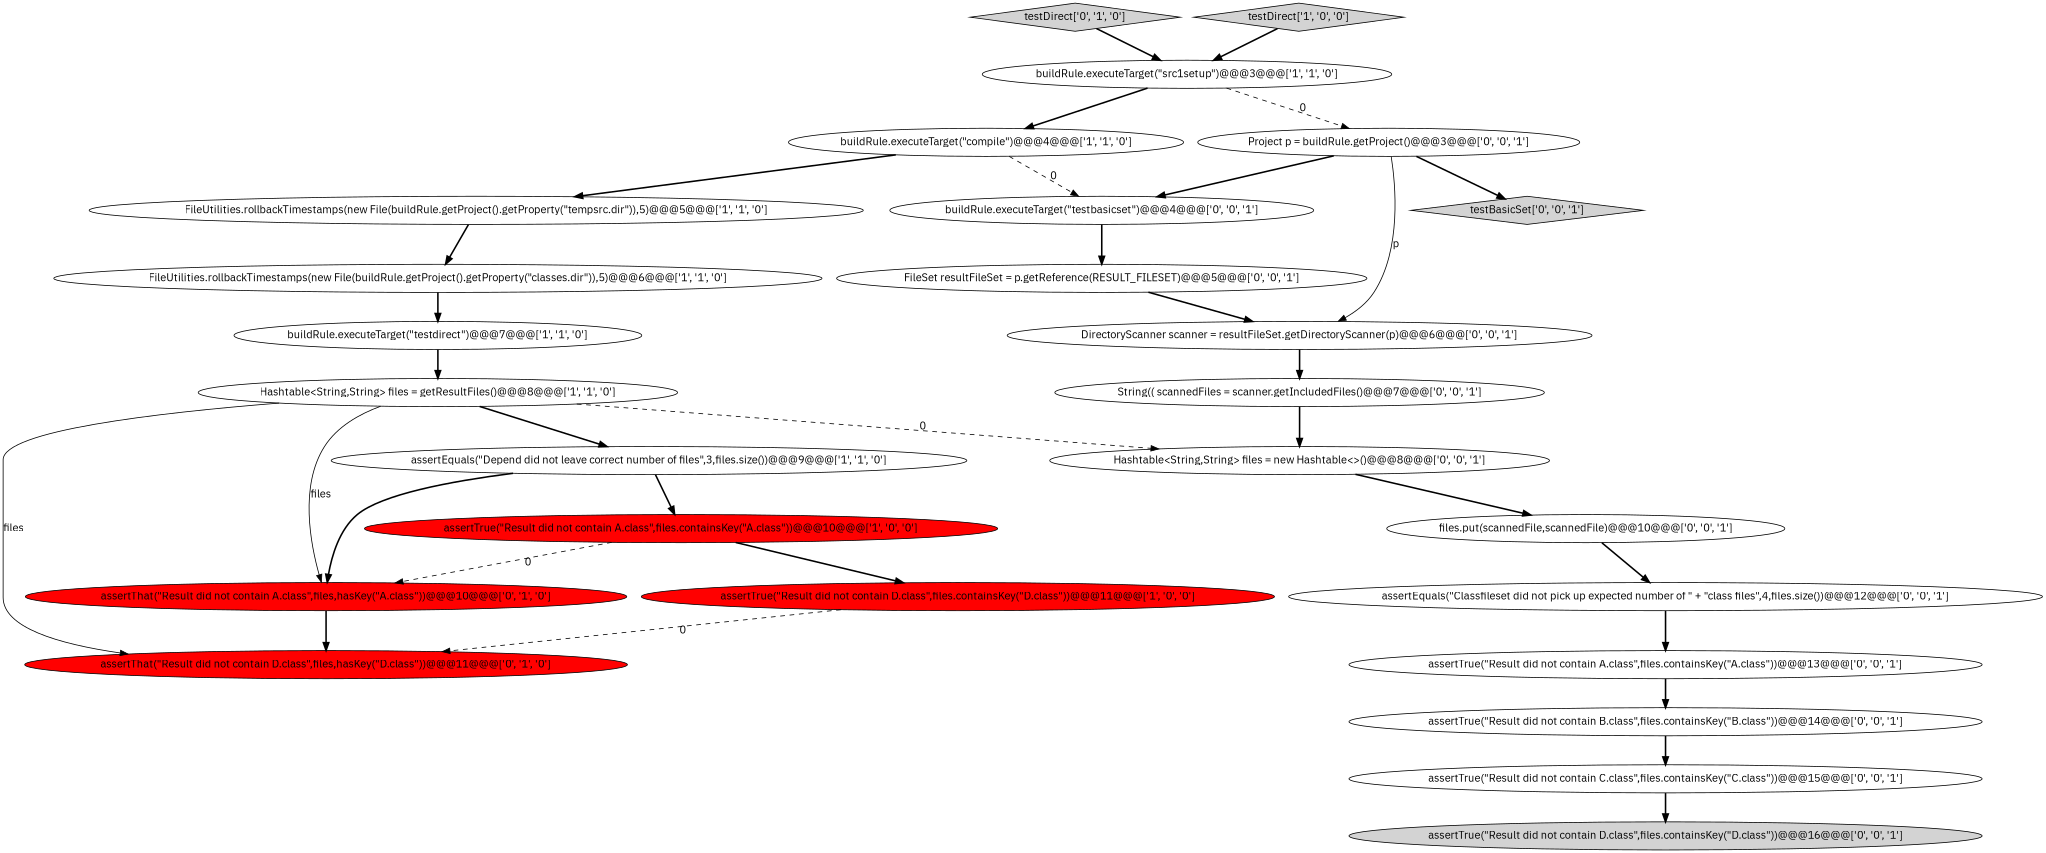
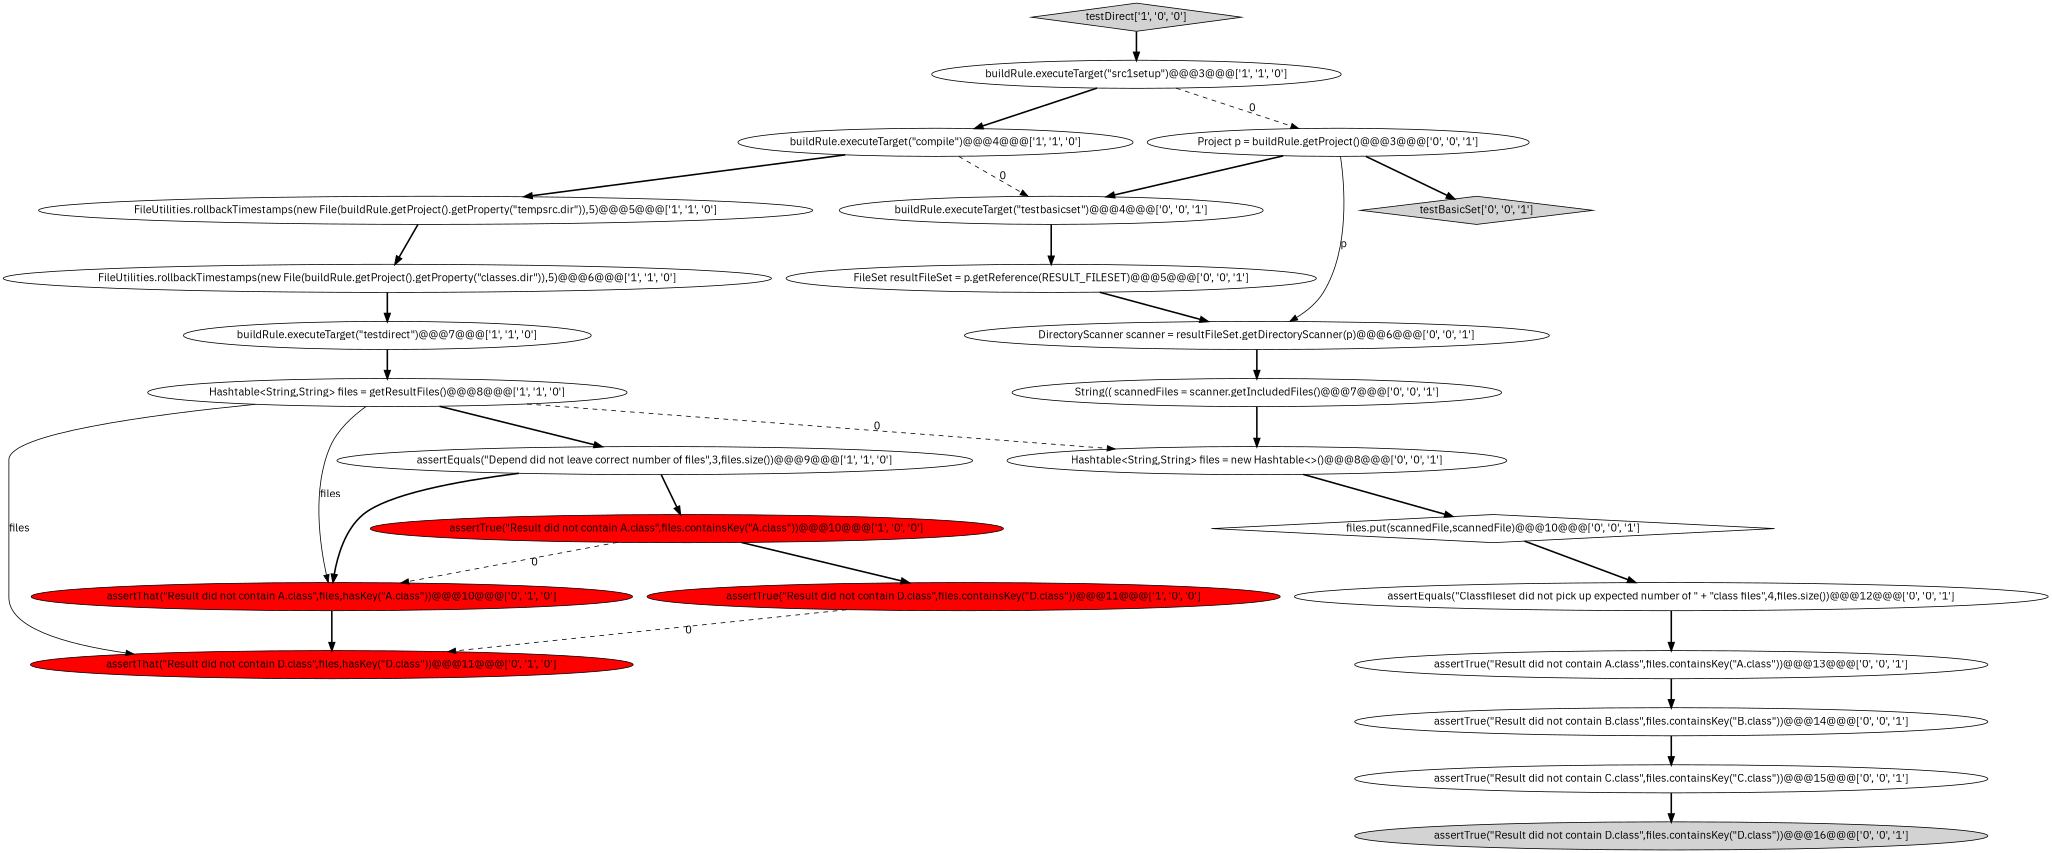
node "testDirect['0', '1', '0']": removed
node "files.put(scannedFile,scannedFile)@@@10@@@['0', '0', '1']": shape ellipse -> diamond
